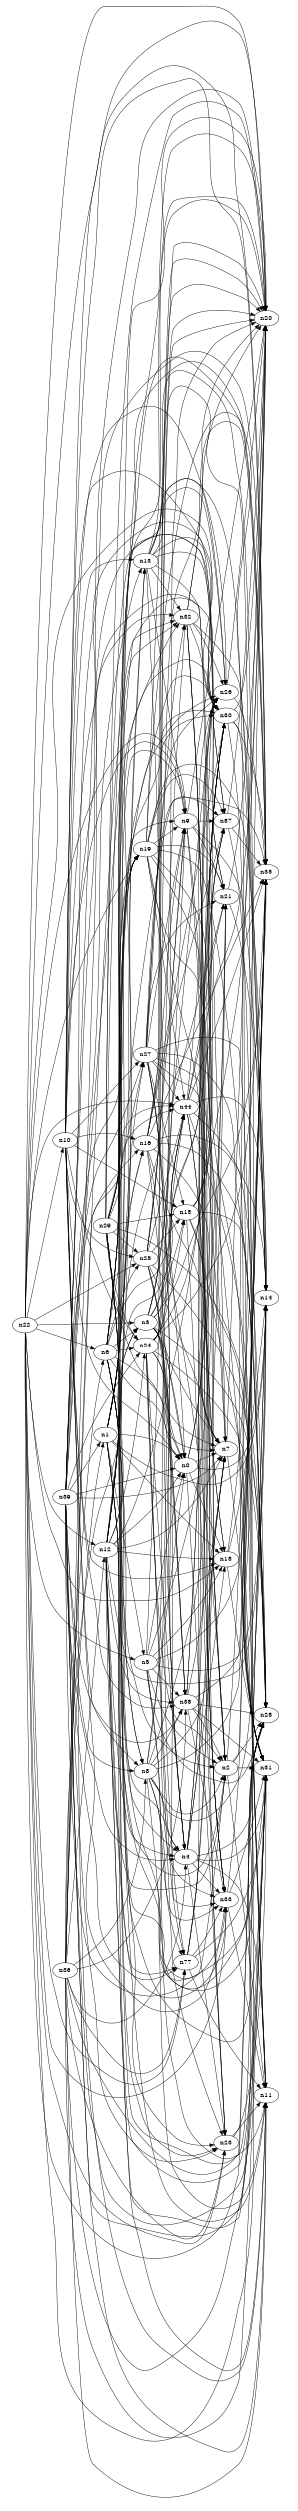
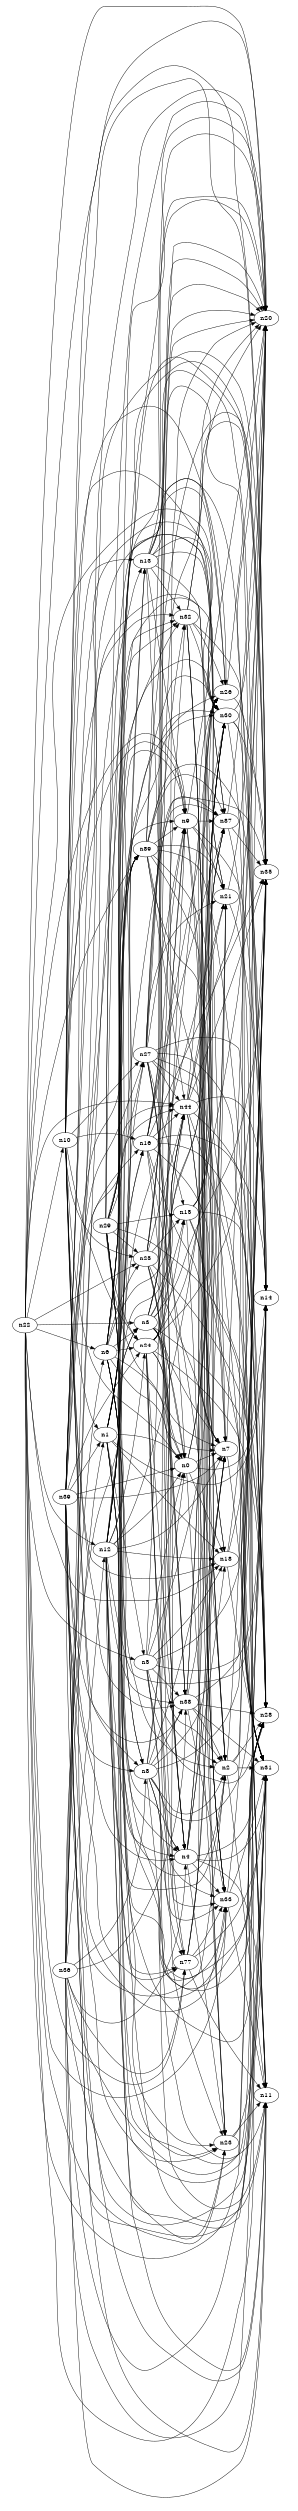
node "n19": label "n19" -> "n89"
edge "n27" -> "n26": now "n27" -> "n87"
edge "n16" -> "n44": added
edge "n10" -> "n15": now "n10" -> "n1"
